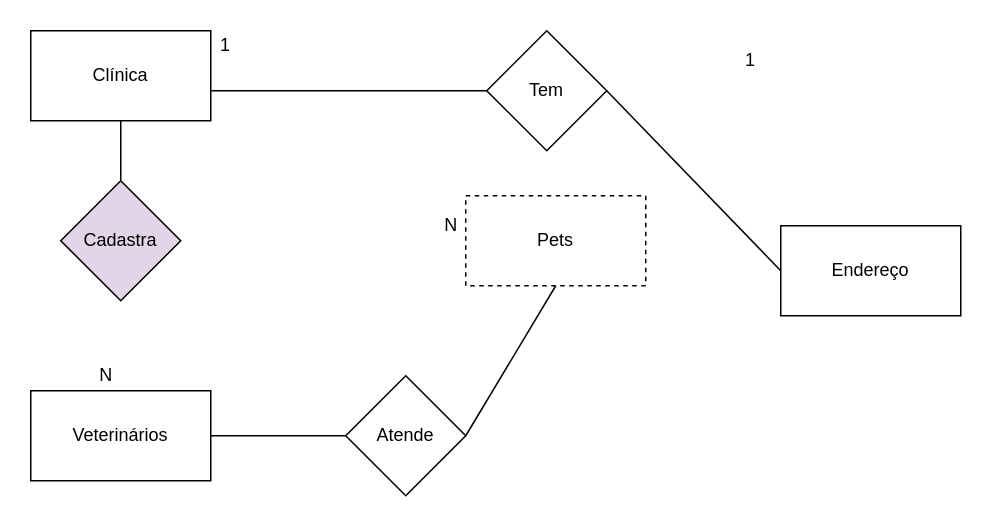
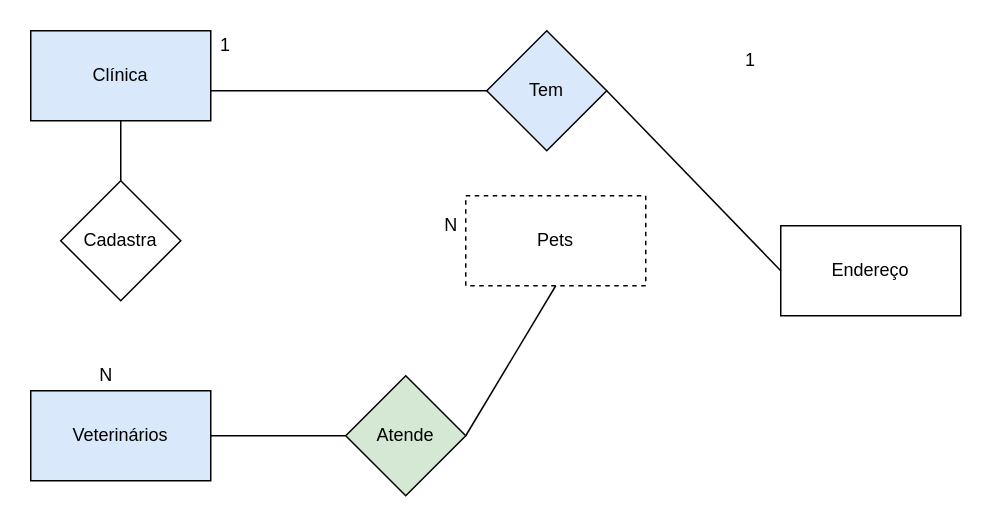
node "Clínica": fillcolor #ffffff -> #dae8fc
node "Tem": fillcolor #ffffff -> #dae8fc
node "Cadastra": fillcolor #e1d5e7 -> #ffffff
node "Veterinários": fillcolor #ffffff -> #dae8fc
node "Atende": fillcolor #ffffff -> #d5e8d4
